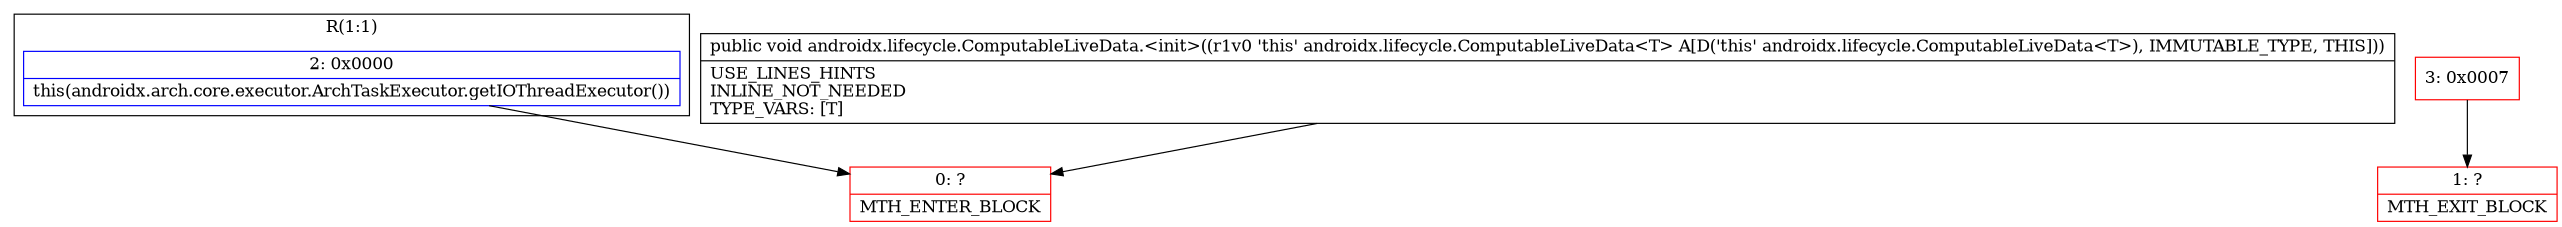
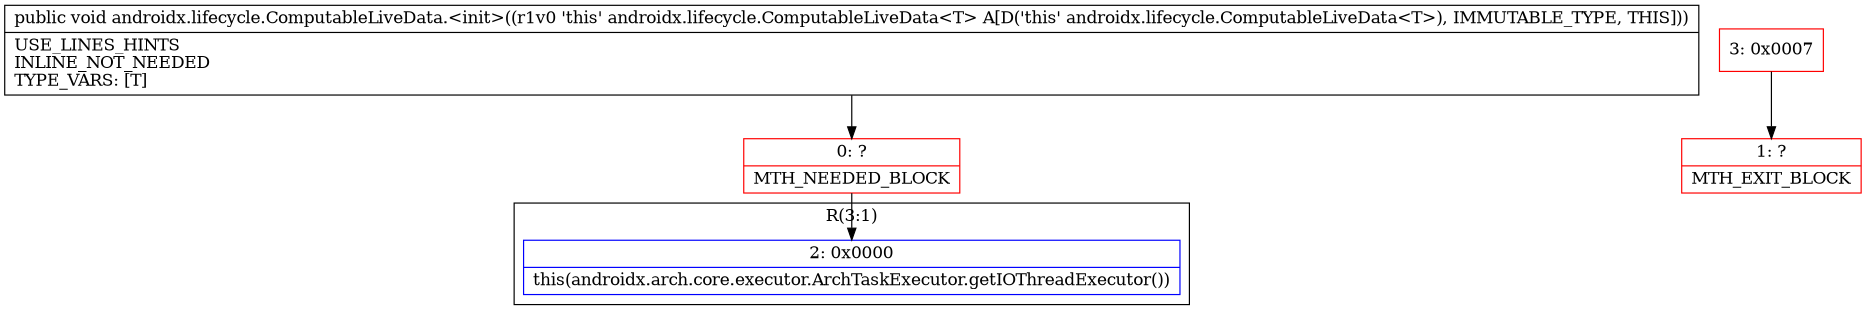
cluster "R(1:1)": label "R(1:1)" -> "R(3:1)"
edge "2: 0x0000" -> "0: ?": reversed
node "0: ?": text "MTH_ENTER_BLOCK" -> "MTH_NEEDED_BLOCK"
